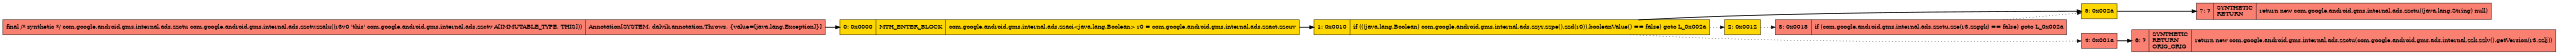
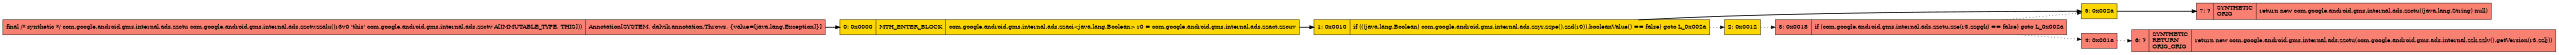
node "7: ?": text "RETURN" -> "ORIG"
edge "1: 0x0010" -> "4: 0x001a": now "3: 0x0018" -> "4: 0x001a"
edge "4: 0x001a" -> "6: ?": style bold -> dotted
